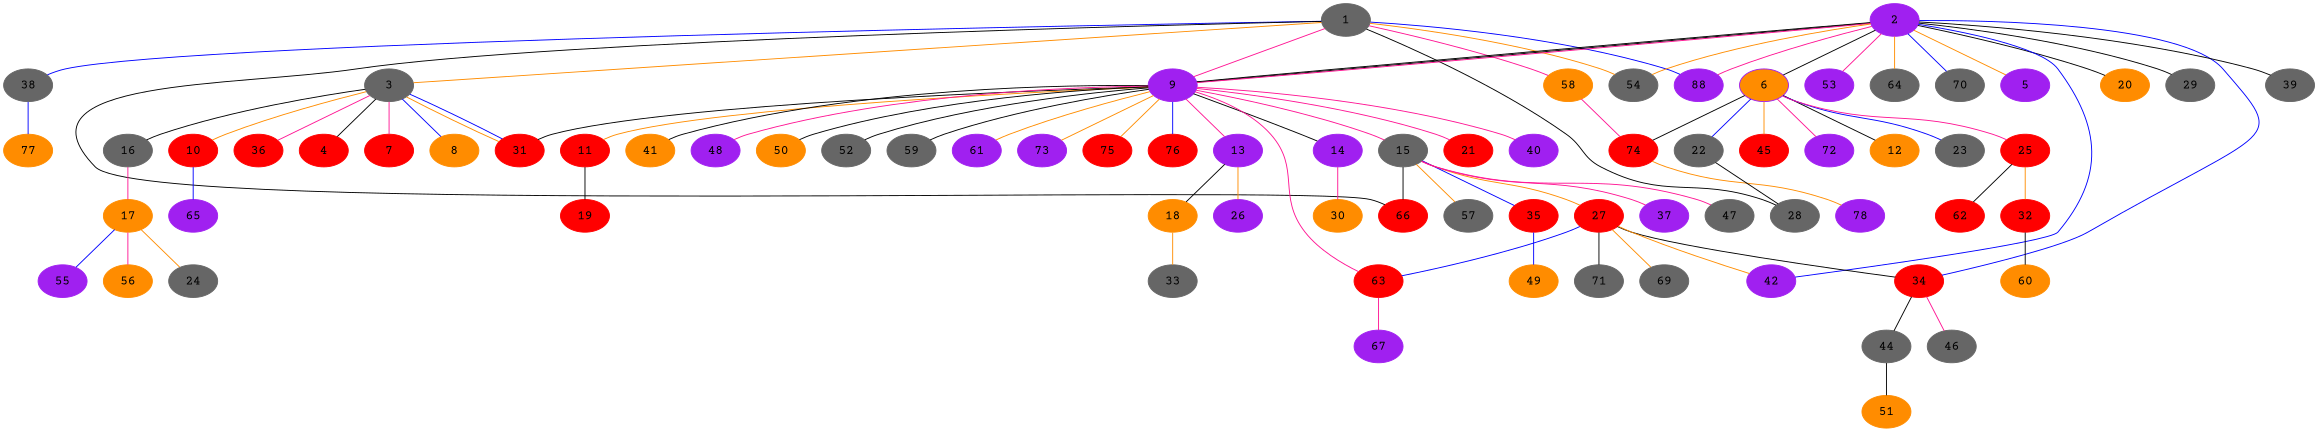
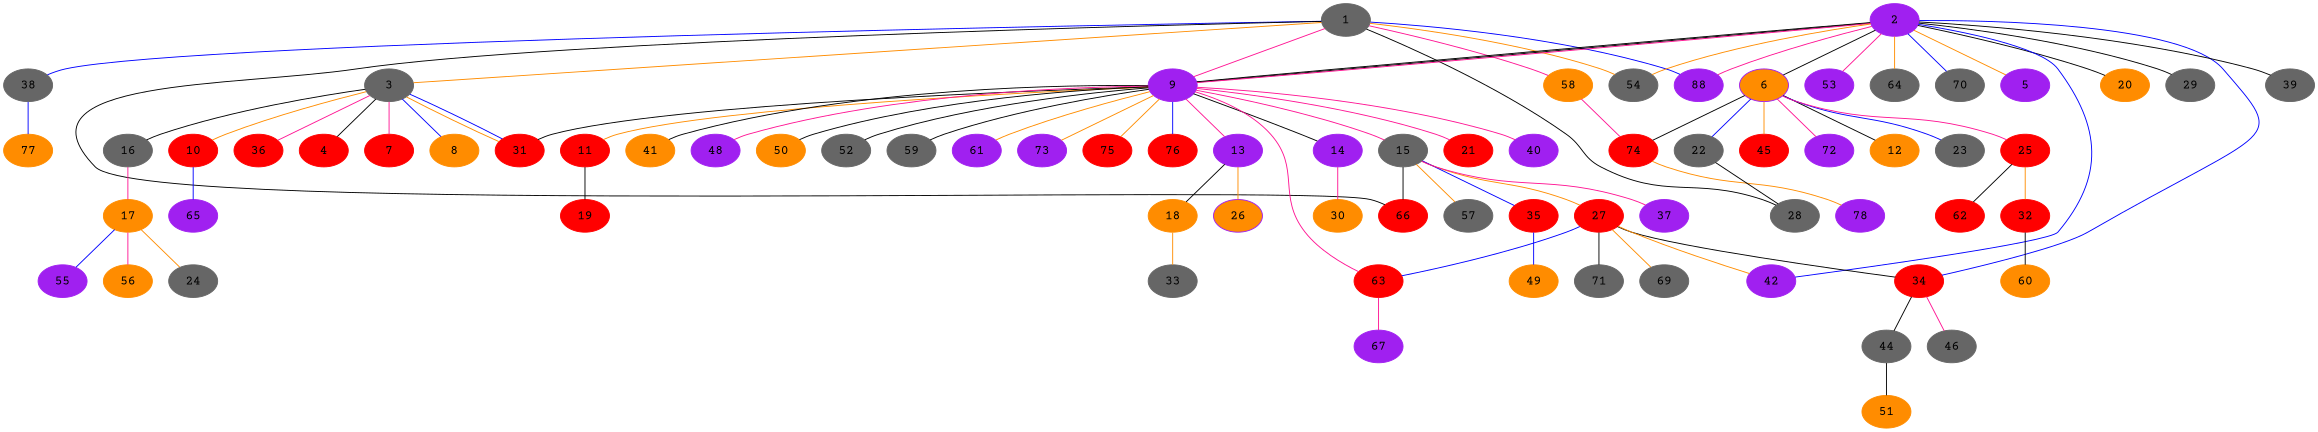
node "26": fillcolor purple -> darkorange
node "47": removed
